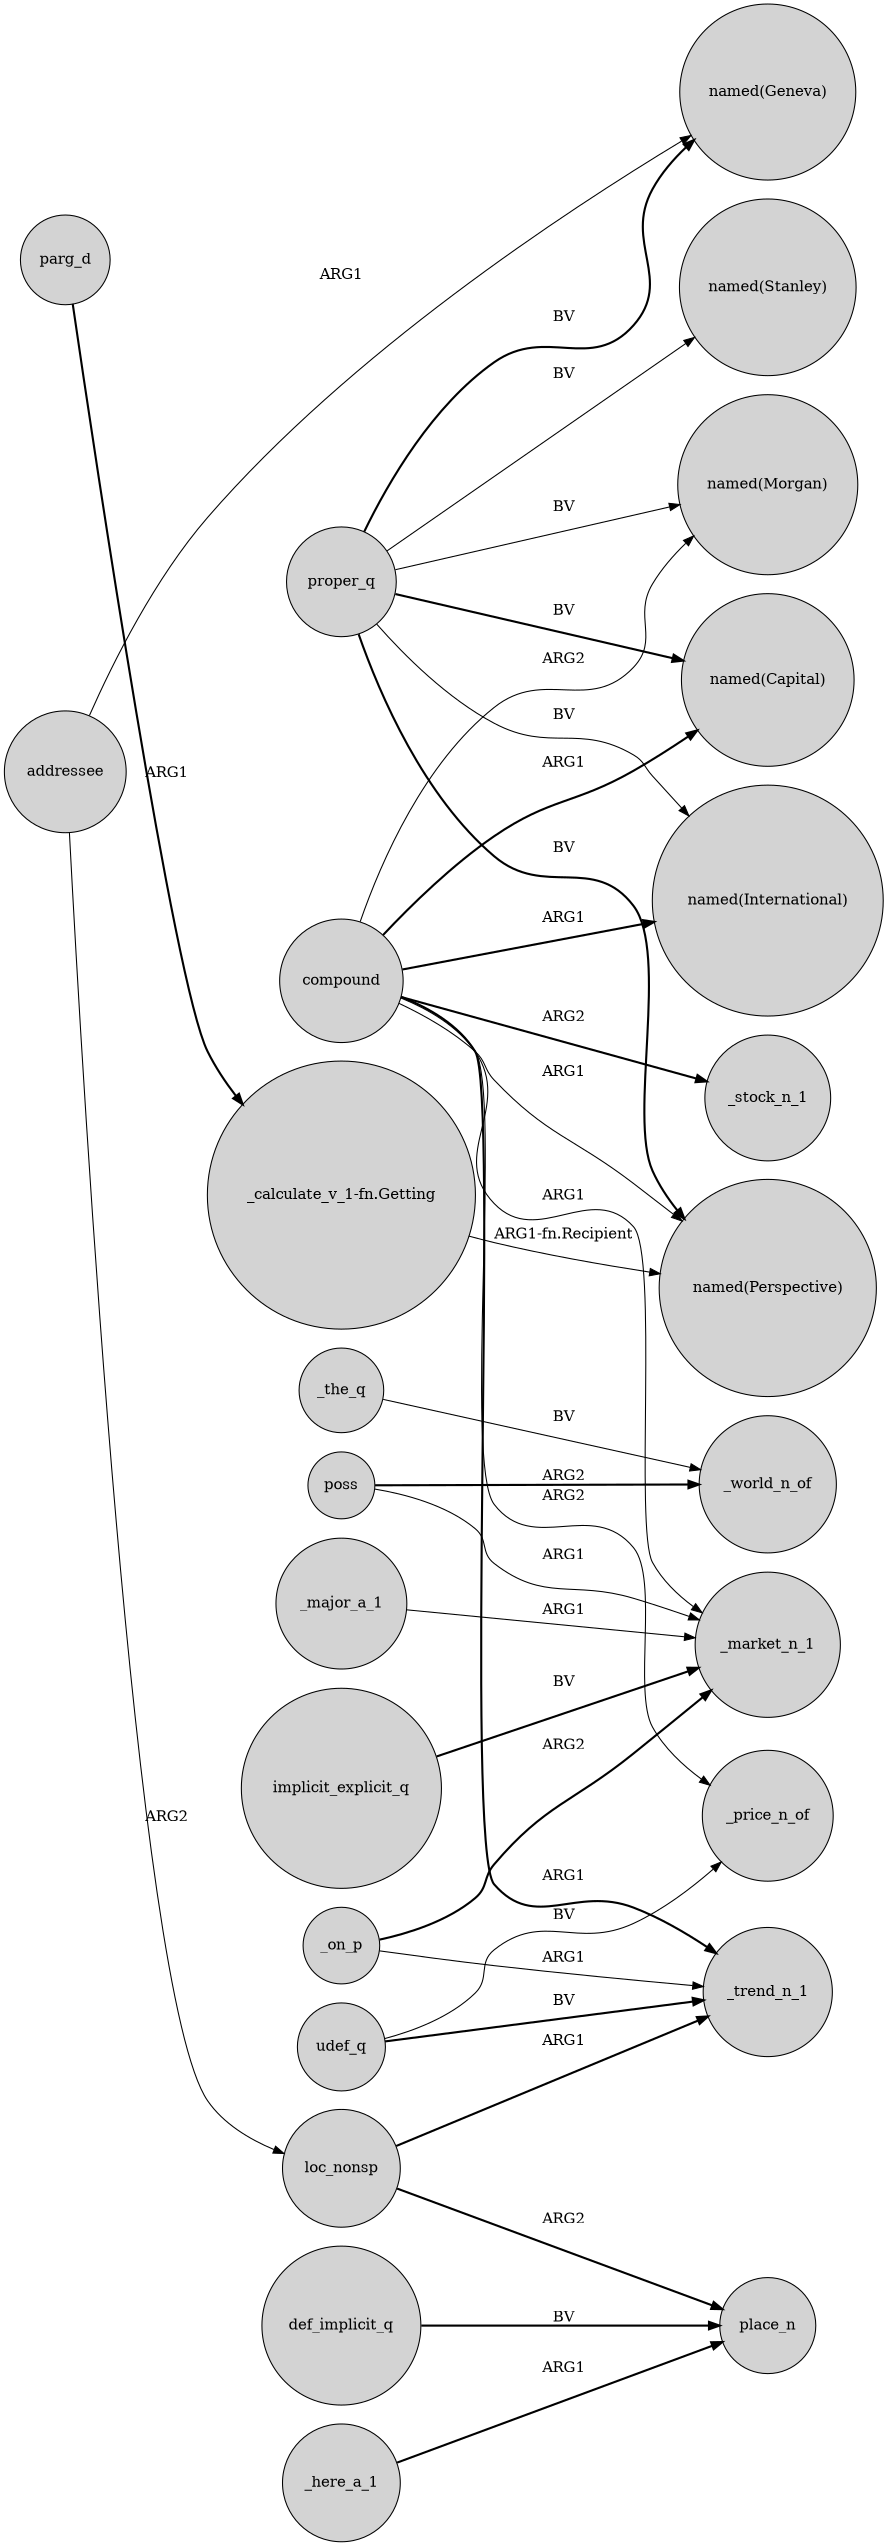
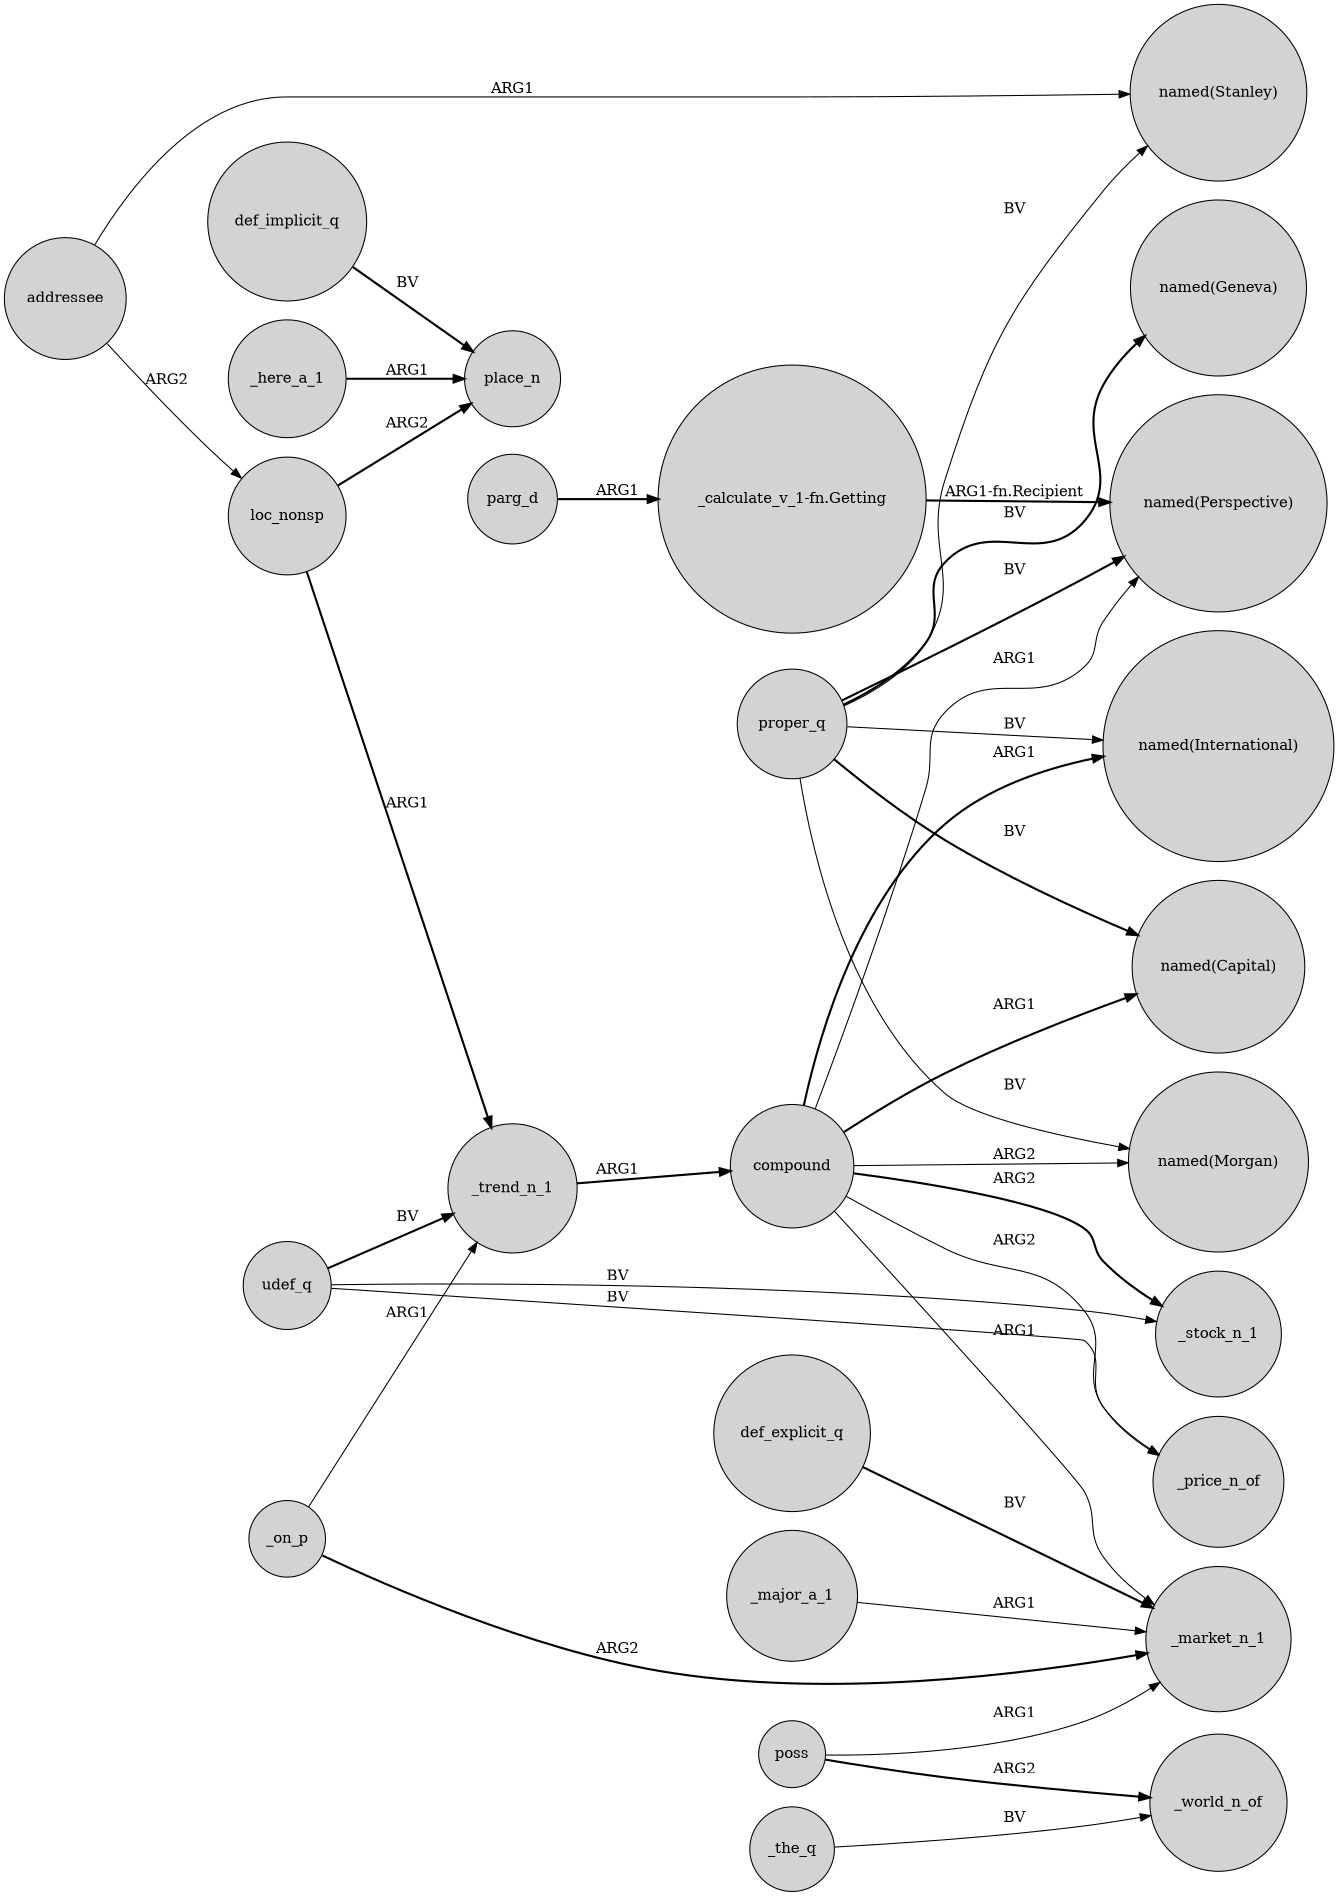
edge "addressee" -> "named(Geneva)": now "addressee" -> "named(Stanley)"
edge "_calculate_v_1-fn.Getting" -> "named(Perspective)": style solid -> bold
edge "udef_q" -> "_stock_n_1": added, label "BV"
edge "compound" -> "_trend_n_1": reversed
node "implicit_explicit_q": label "implicit_explicit_q" -> "def_explicit_q"
